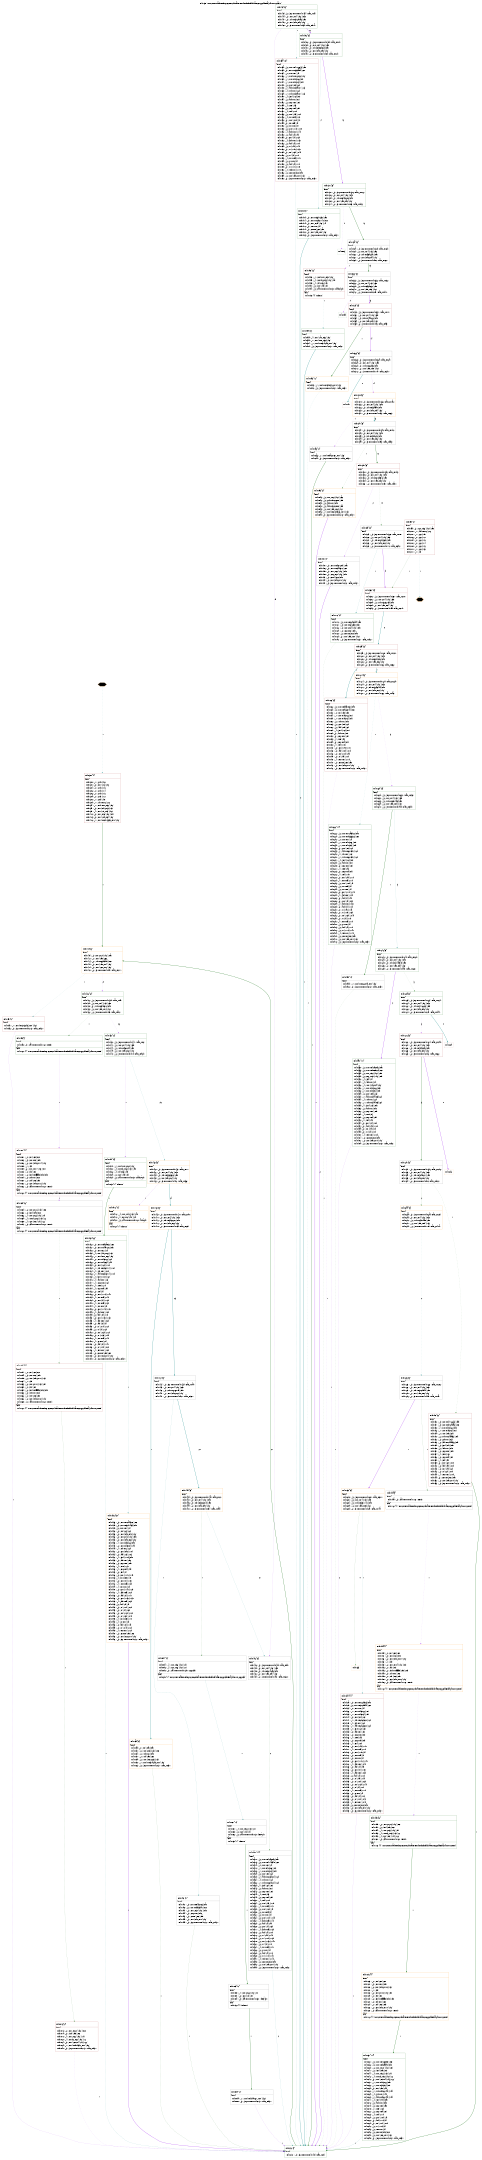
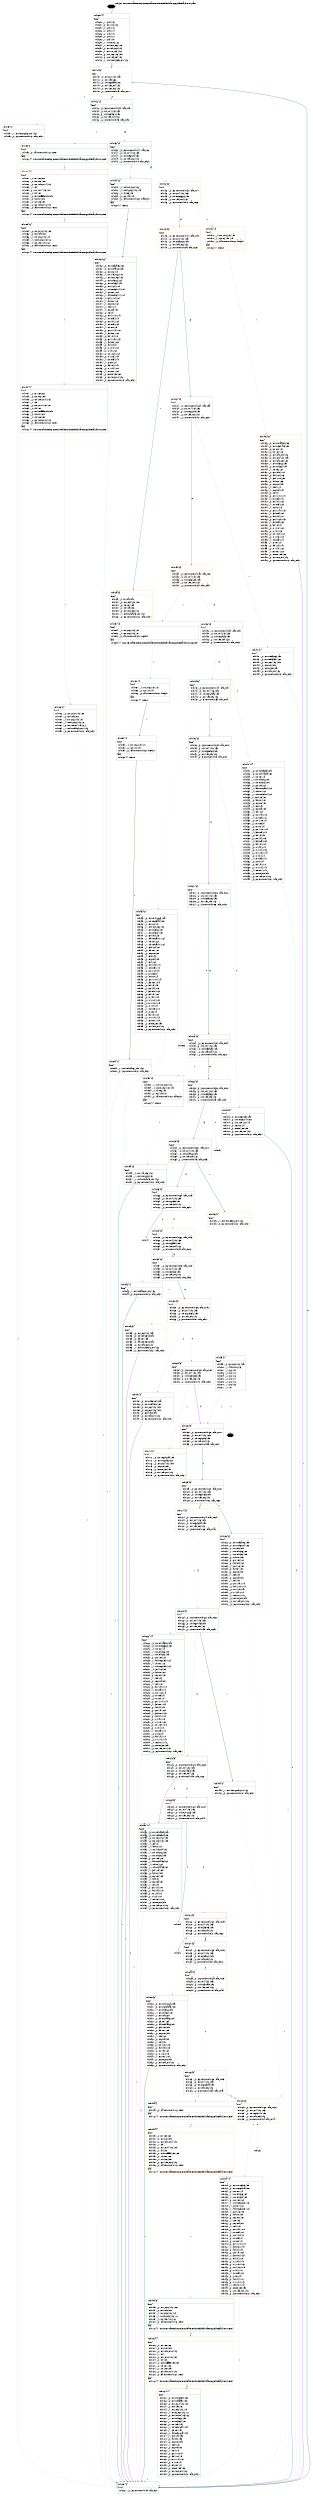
edge "0x4014cf [25]" -> "0x4014b6 [25]": reversed
